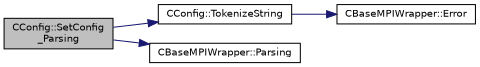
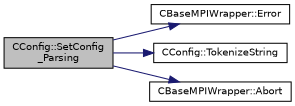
edge "CConfig::TokenizeString" -> "CBaseMPIWrapper::Error": now "CConfig::SetConfig _Parsing" -> "CBaseMPIWrapper::Error"
node "CBaseMPIWrapper::Parsing": label "CBaseMPIWrapper::Parsing" -> "CBaseMPIWrapper::Abort"
